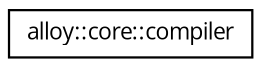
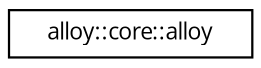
node "alloy::core::compiler": label "alloy::core::compiler" -> "alloy::core::alloy"
